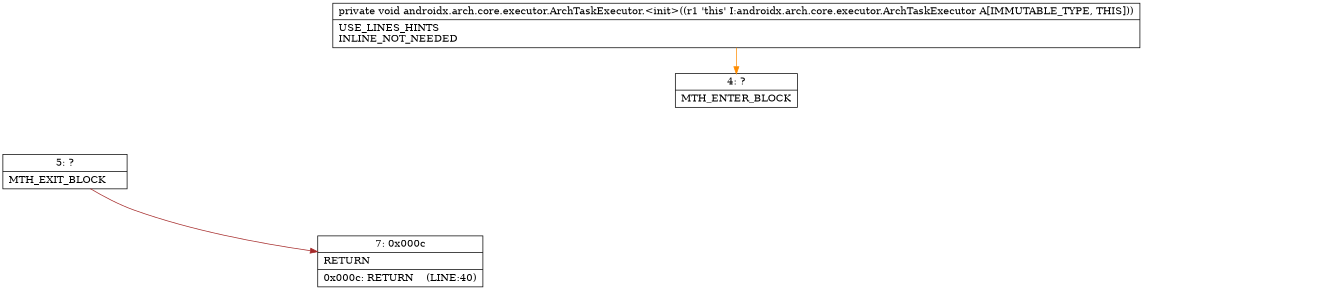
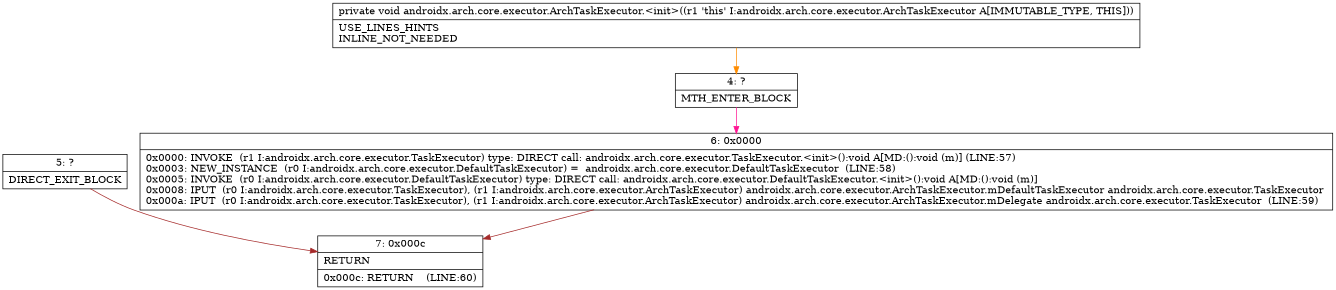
node "6: 0x0000": added
node "5: ?": text "MTH_EXIT_BLOCK" -> "DIRECT_EXIT_BLOCK"
node "7: 0x000c": text "0x000c: RETURN    (LINE:40)" -> "0x000c: RETURN    (LINE:60)"
